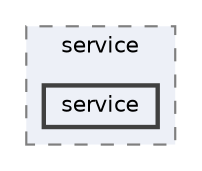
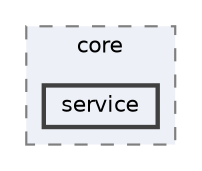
cluster "service": label "service" -> "core"
